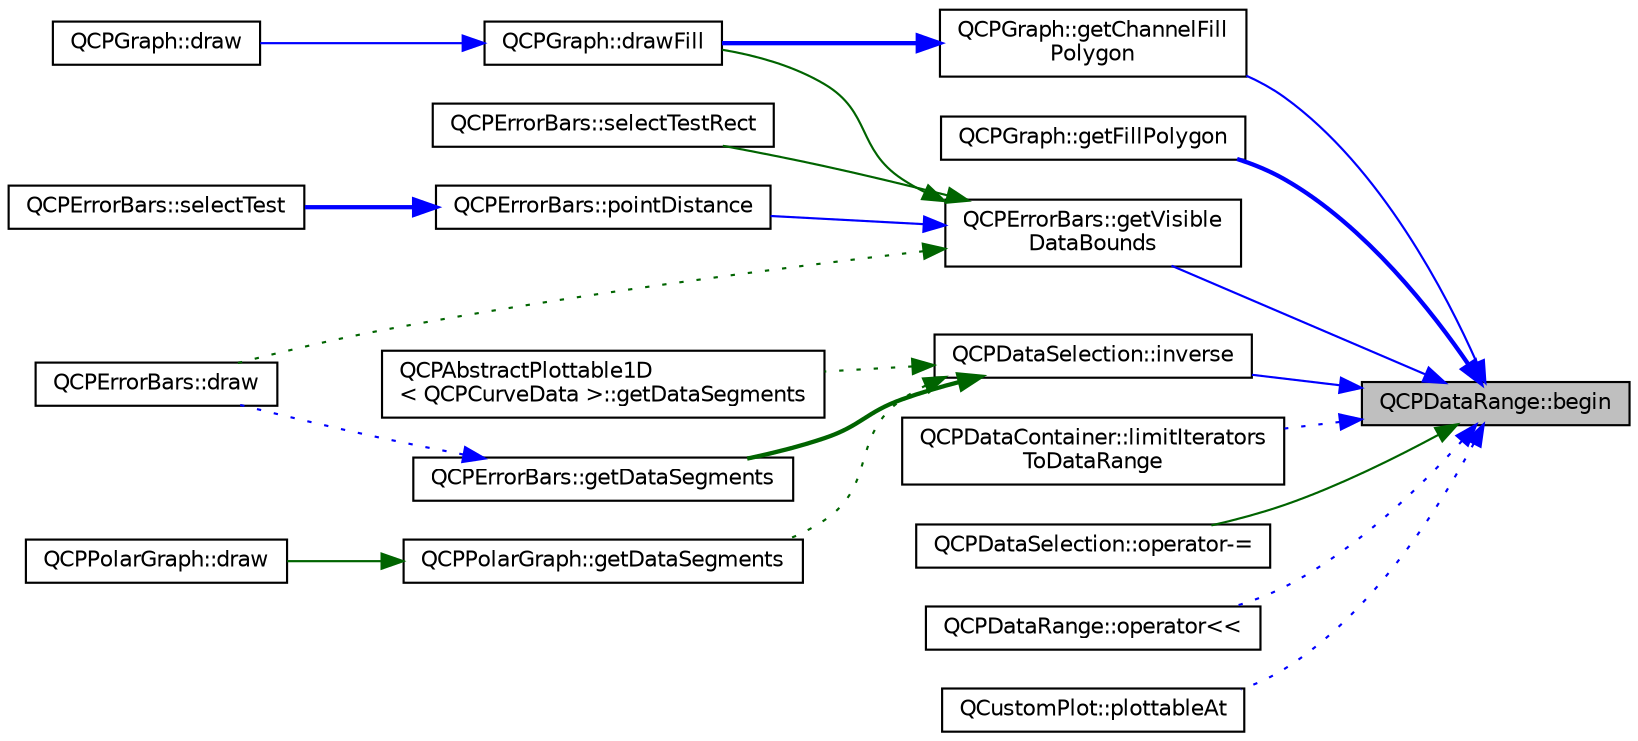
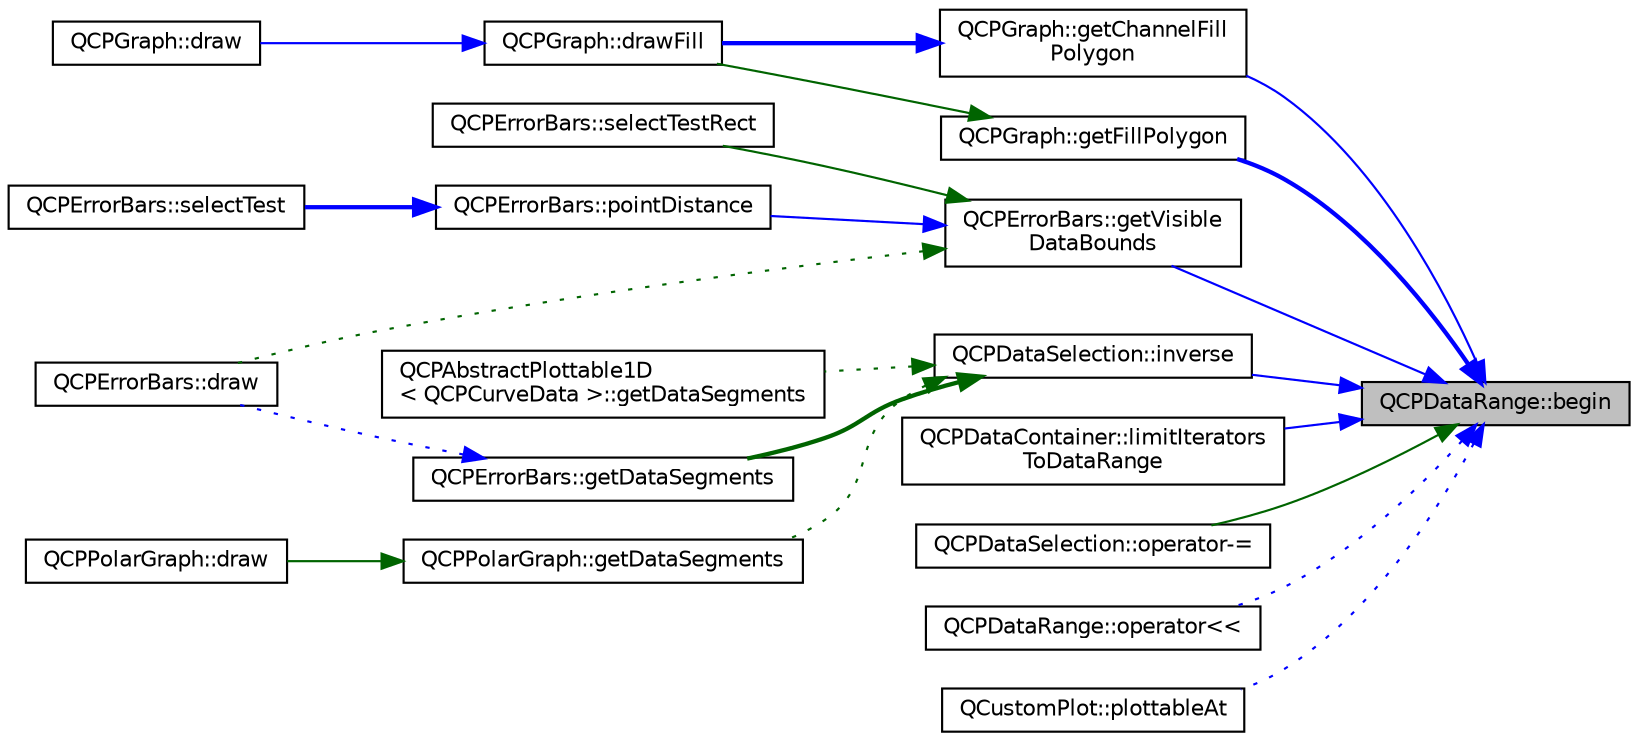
edge "QCPGraph::drawFill" -> "QCPErrorBars::getVisible DataBounds": now "QCPGraph::drawFill" -> "QCPGraph::getFillPolygon"
edge "QCPDataContainer::limitIterators ToDataRange" -> "QCPDataRange::begin": style dotted -> solid
